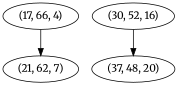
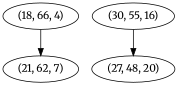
node "(17, 66, 4)": label "(17, 66, 4)" -> "(18, 66, 4)"
node "(30, 52, 16)": label "(30, 52, 16)" -> "(30, 55, 16)"
node "(37, 48, 20)": label "(37, 48, 20)" -> "(27, 48, 20)"
